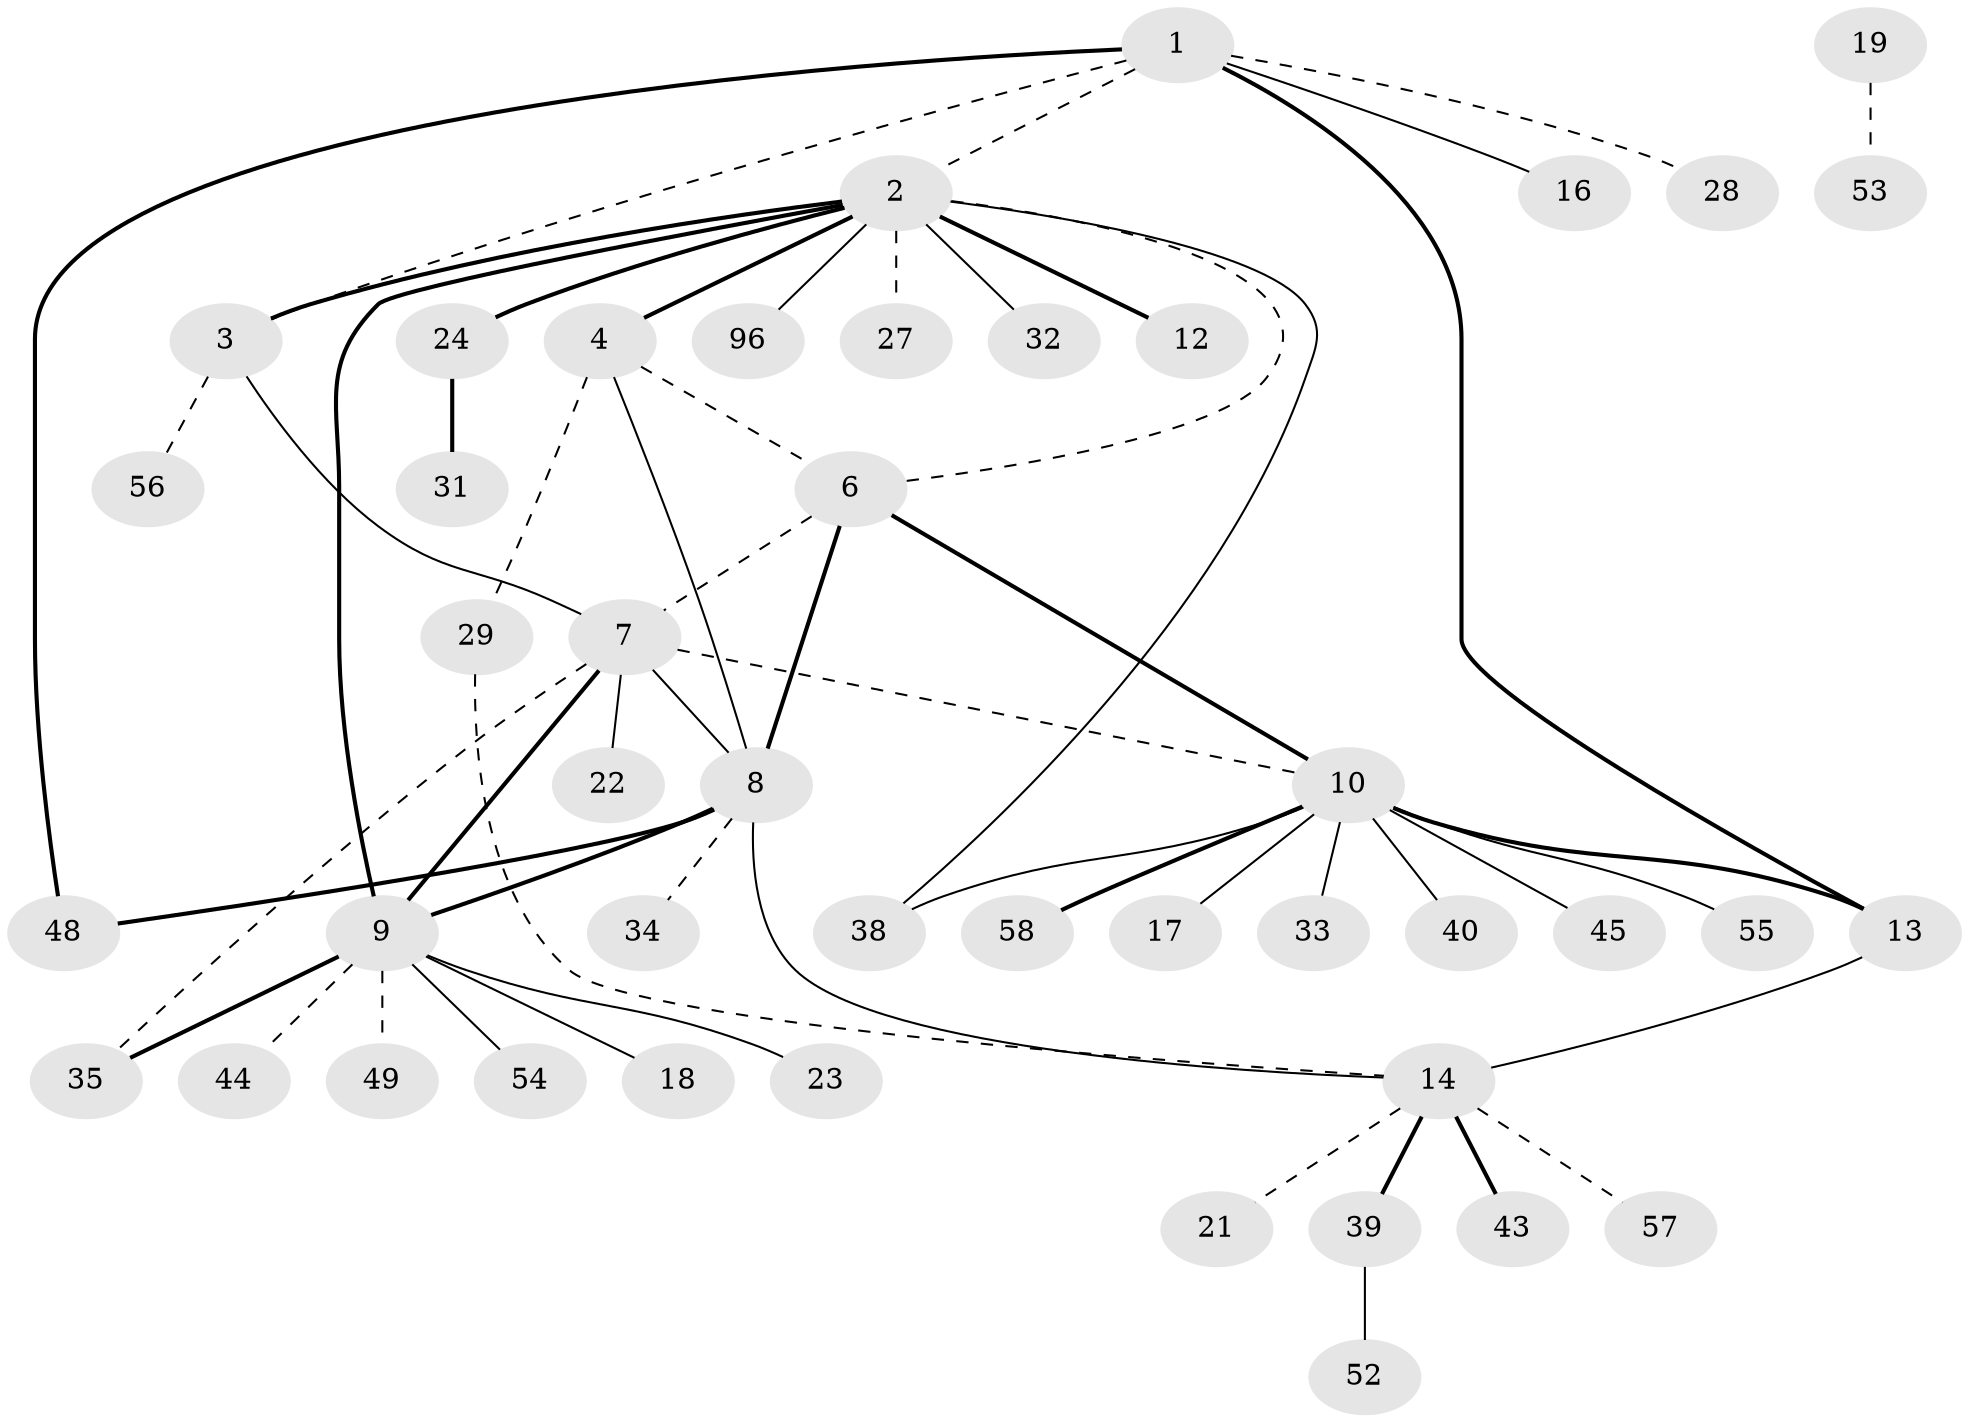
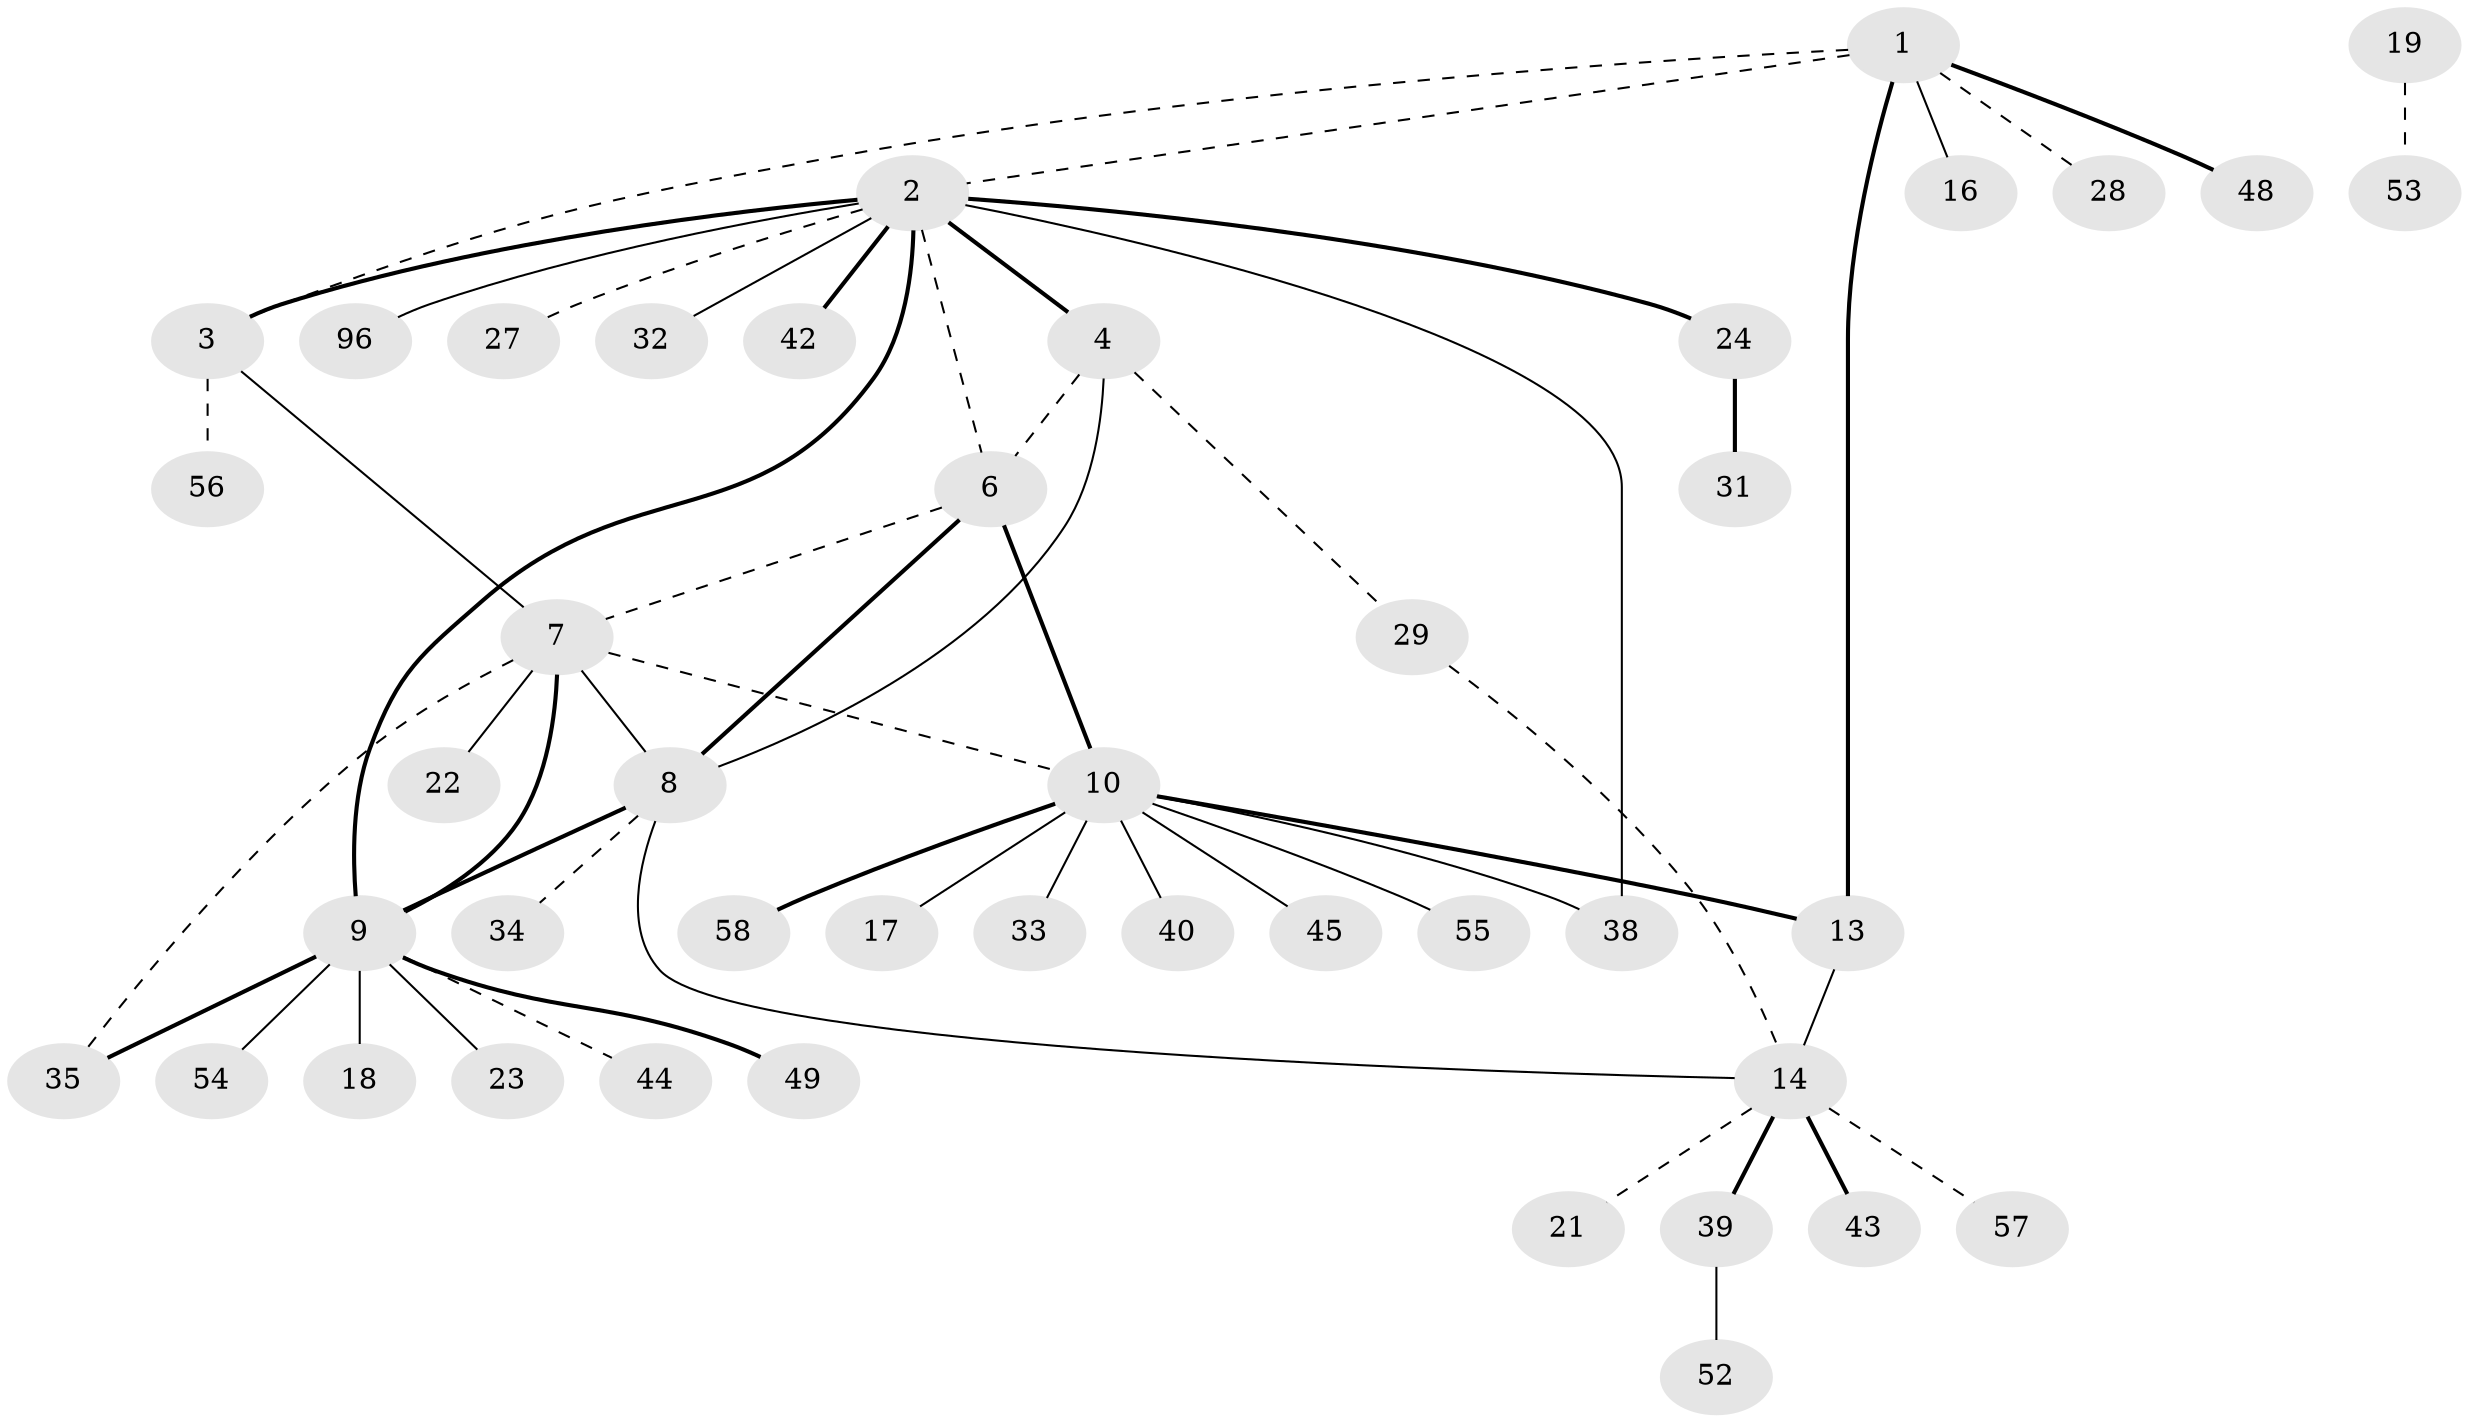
node "12": label "12" -> "42"
edge "8" -- "48": removed
edge "9" -- "49": style dashed -> bold
